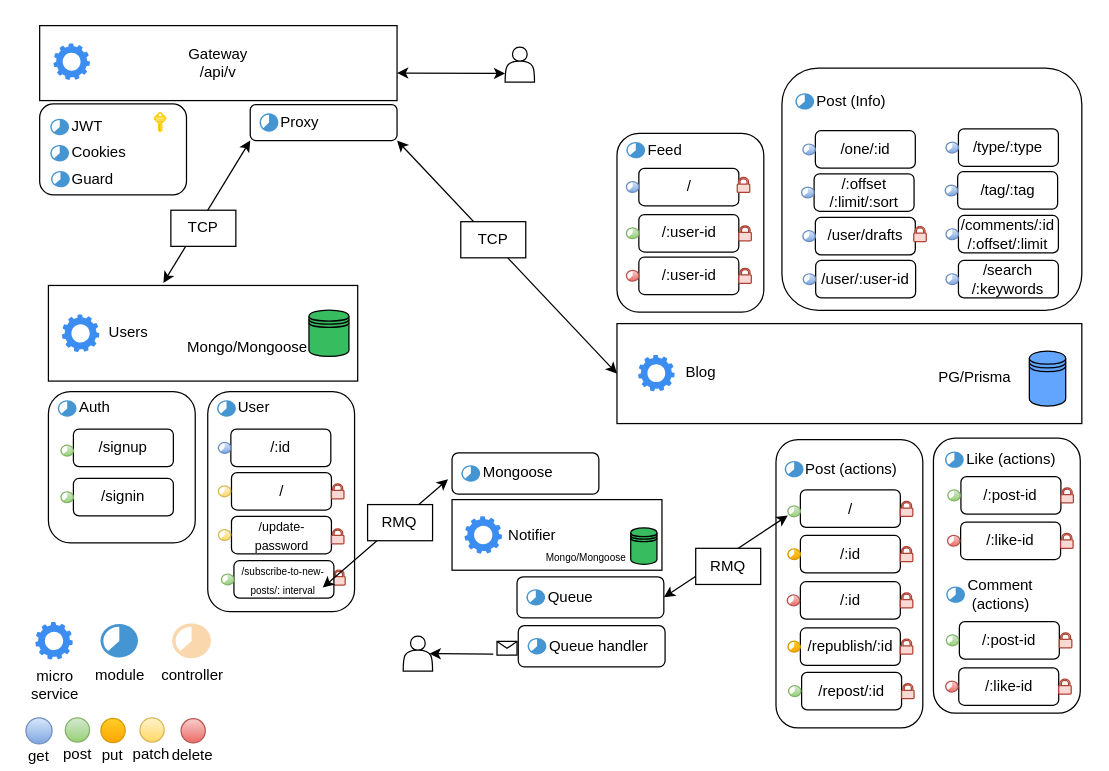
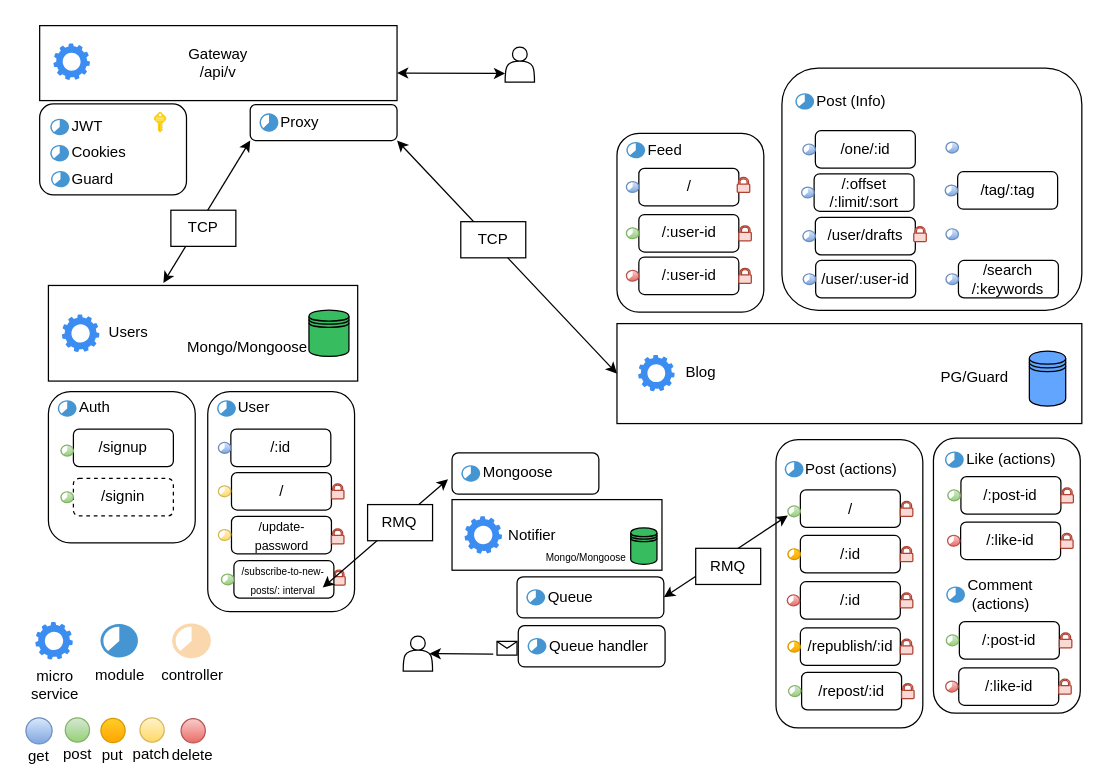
node "/type/:type": removed
node "/comments/:id /:offset/:limit": removed
node "PG/Prisma": label "PG/Prisma" -> "PG/Guard"
node "/signin": style solid -> dashed
